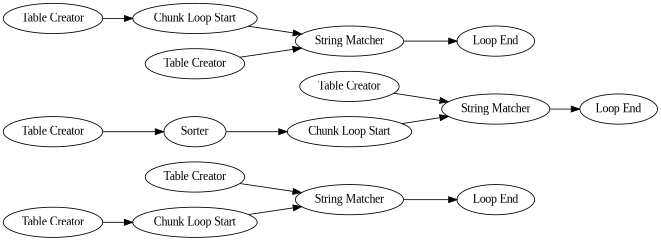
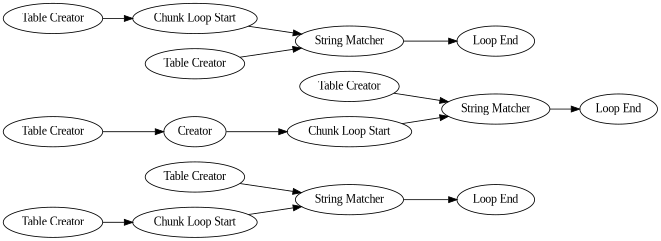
node "Sorter": label "Sorter" -> "Creator"
